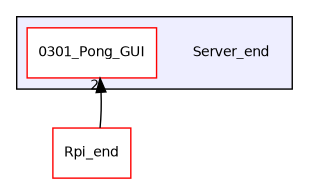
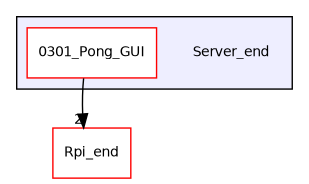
edge "Rpi_end" -> "0301_Pong_GUI": reversed
